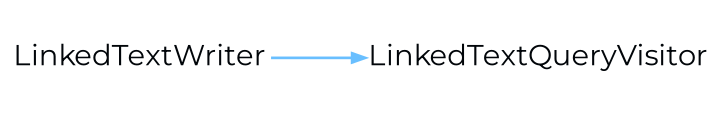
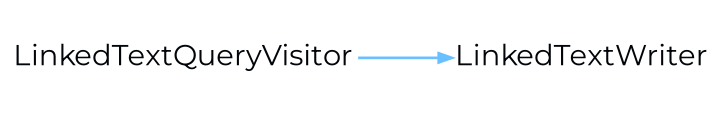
edge "LinkedTextWriter" -> "LinkedTextQueryVisitor": reversed
